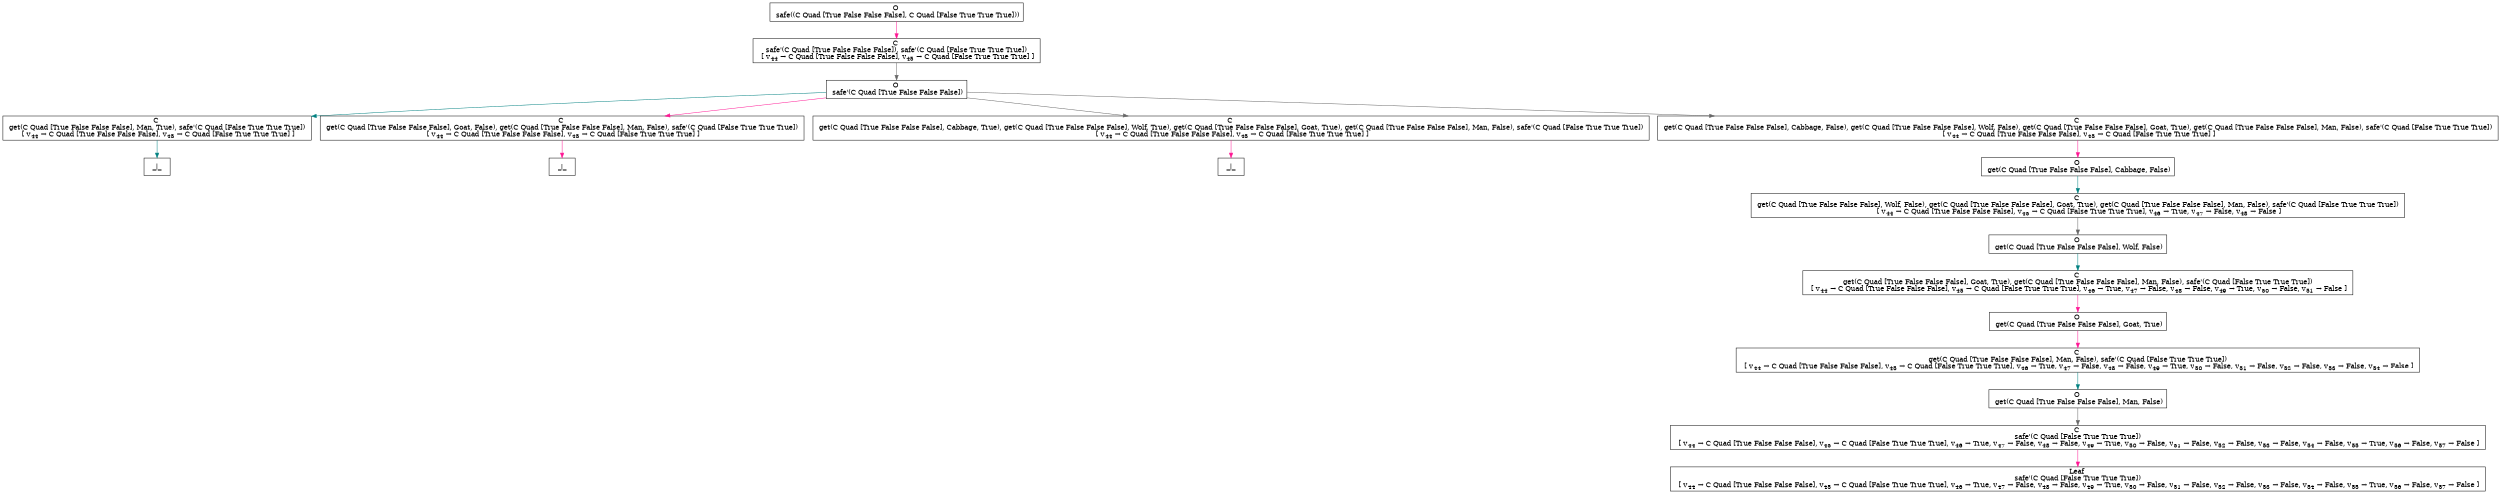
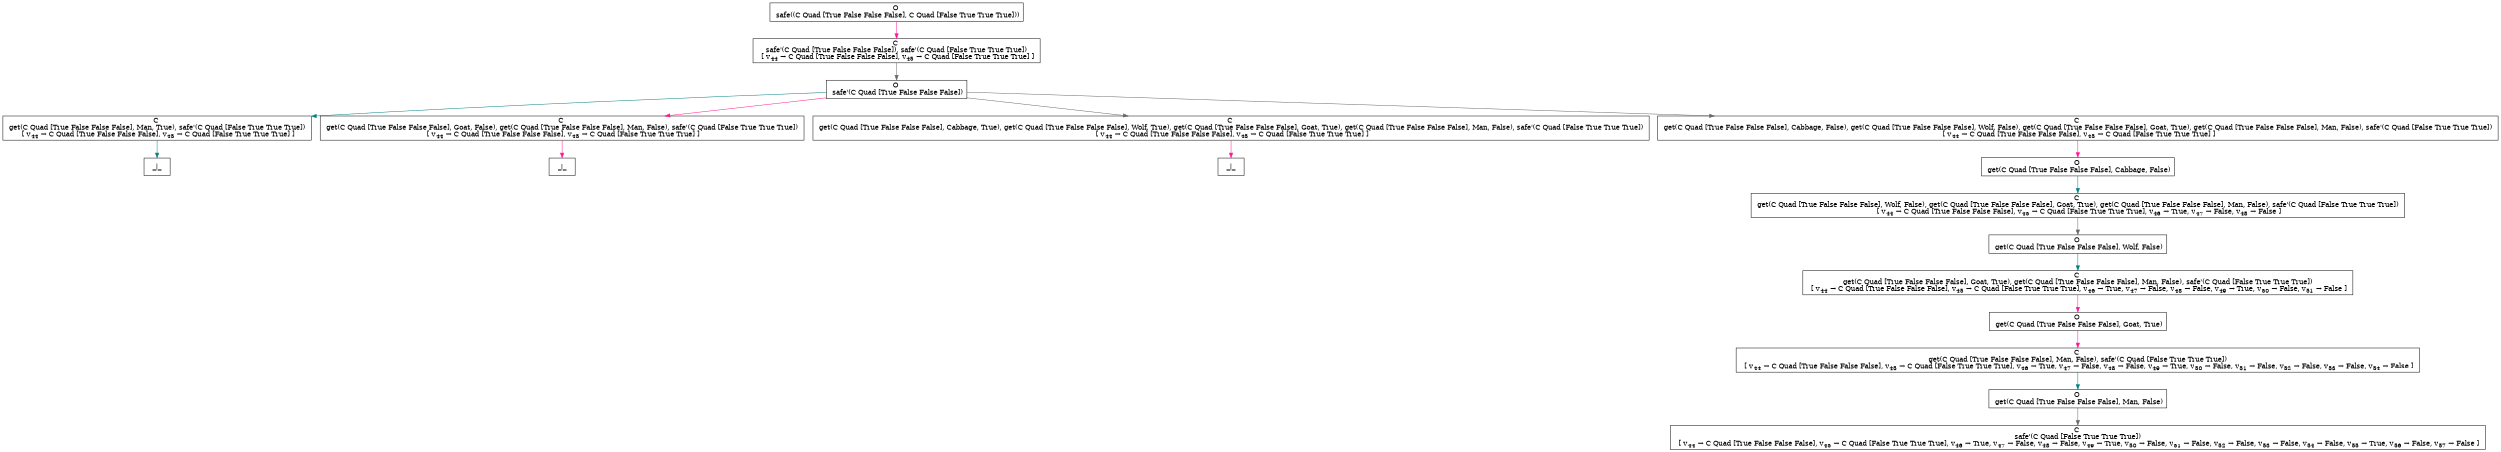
node "Leaf": removed
